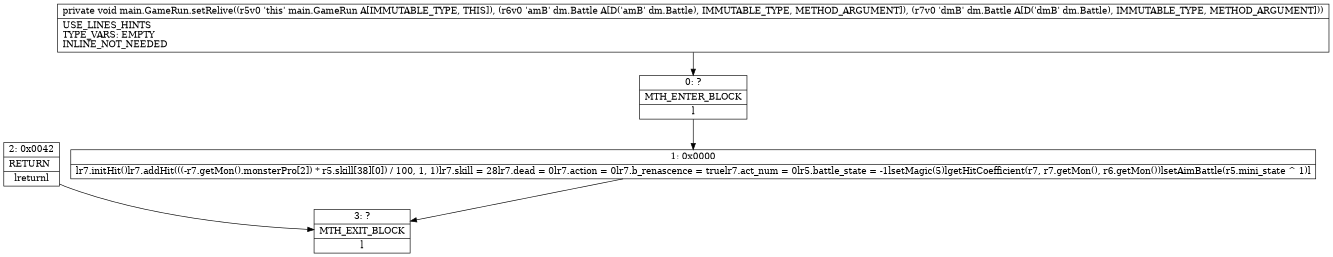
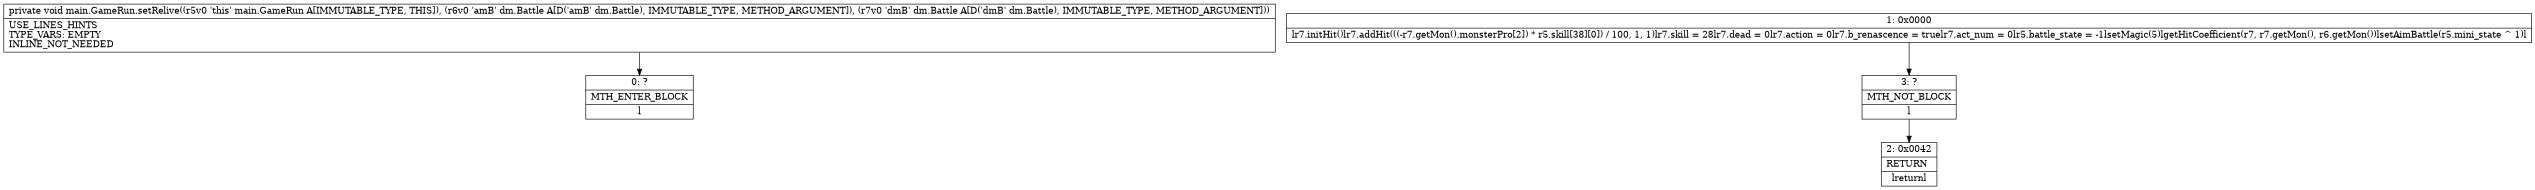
edge "0: ?" -> "1: 0x0000": removed
edge "2: 0x0042" -> "3: ?": reversed
node "3: ?": text "MTH_EXIT_BLOCK" -> "MTH_NOT_BLOCK"
